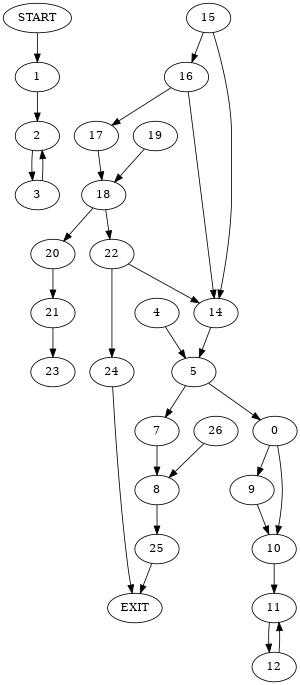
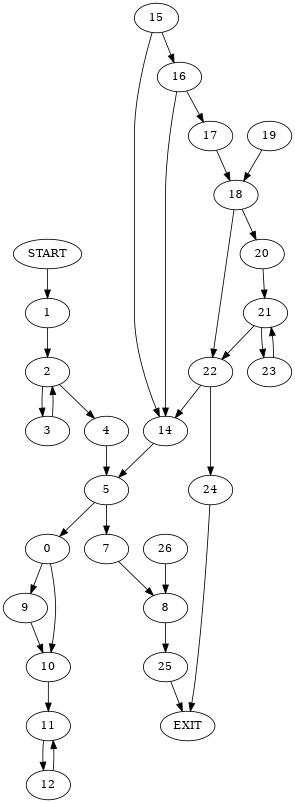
edge "21" -> "22": added
edge "23" -> "21": added
edge "2" -> "4": added
